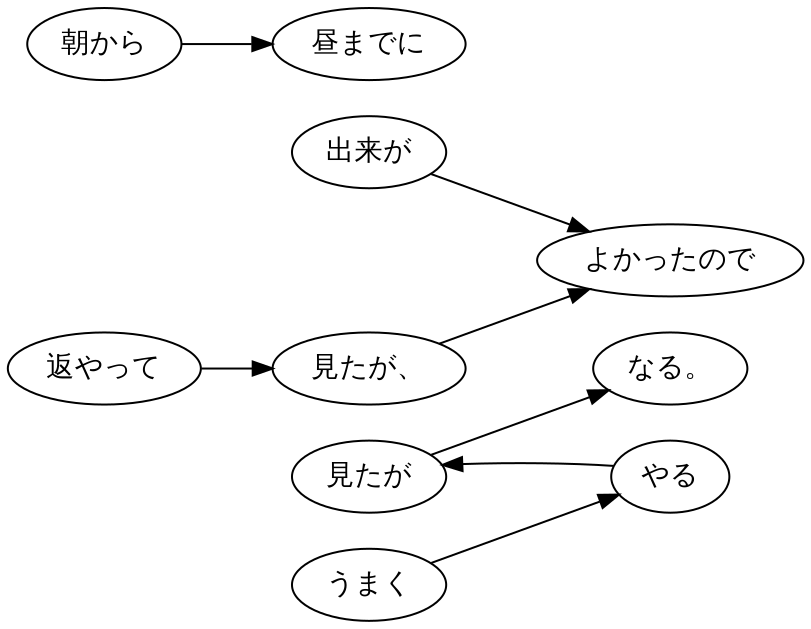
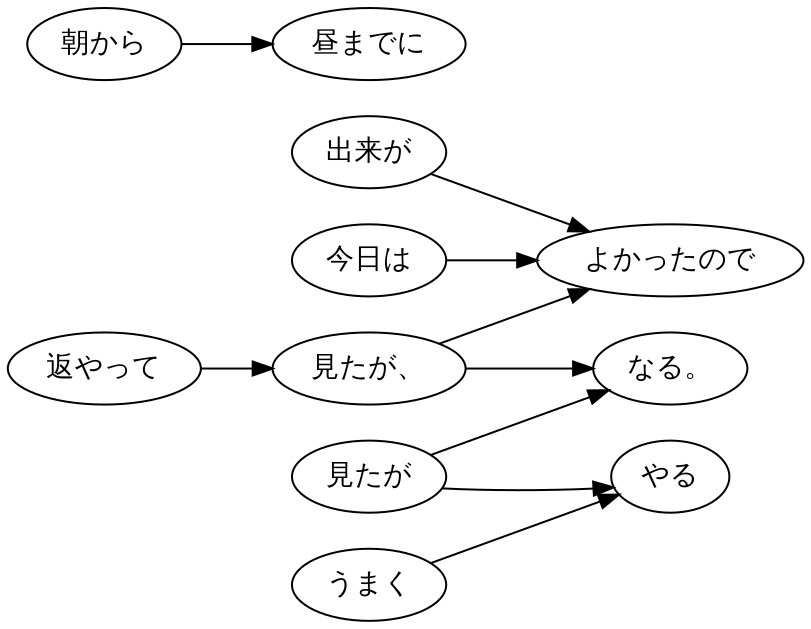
node "今日は": added
edge "見たが、" -> "なる。": added
edge "やる" -> "見たが": reversed
